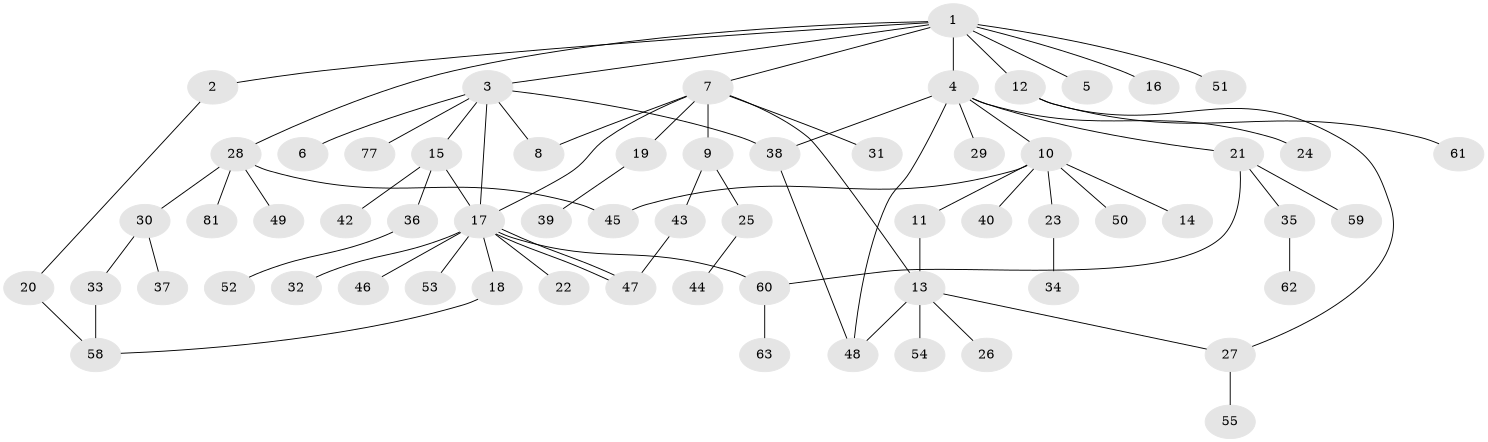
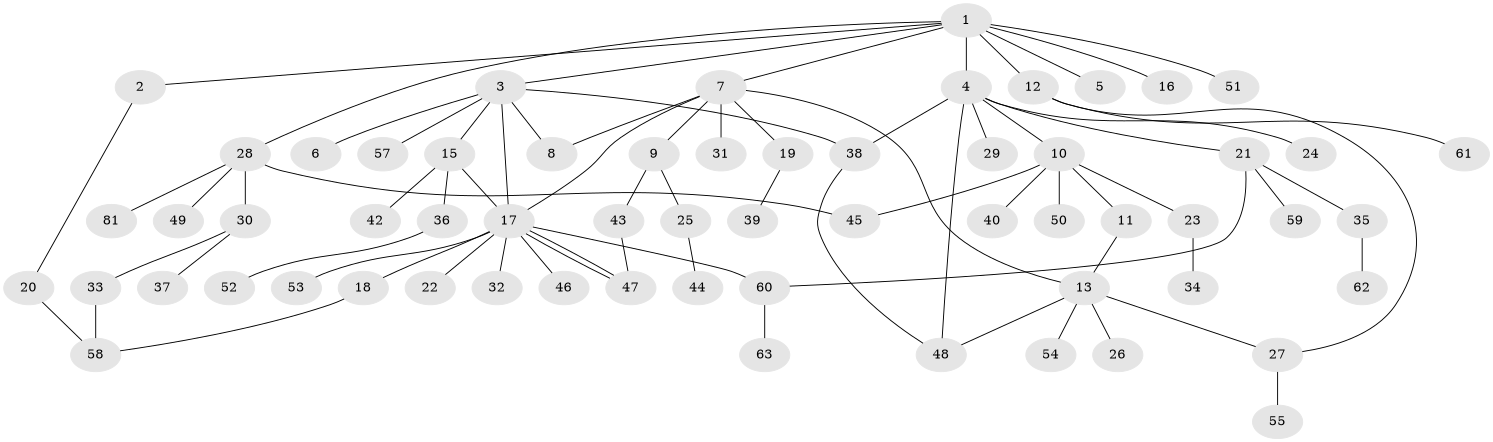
node "77": label "77" -> "57"
node "14": removed
